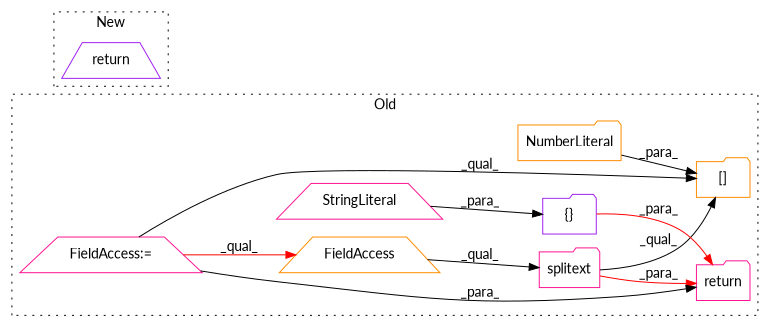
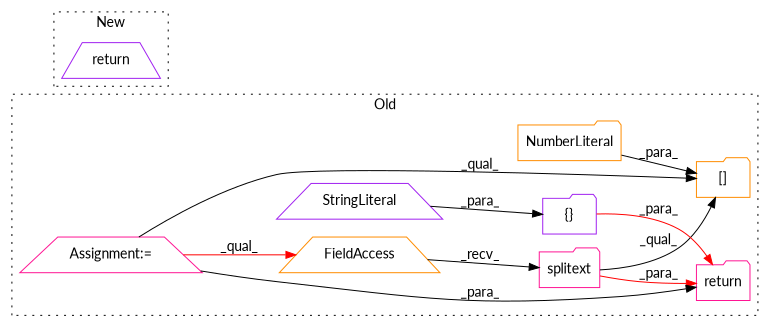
node "StringLiteral": color deeppink -> purple
node "FieldAccess:=": label "FieldAccess:=" -> "Assignment:="
edge "FieldAccess" -> "splitext": label "_qual_" -> "_recv_"
